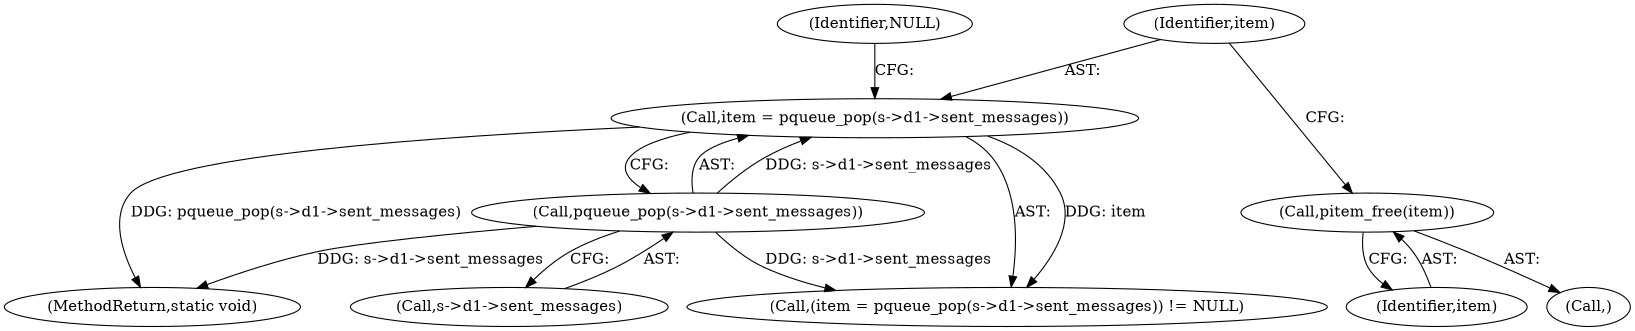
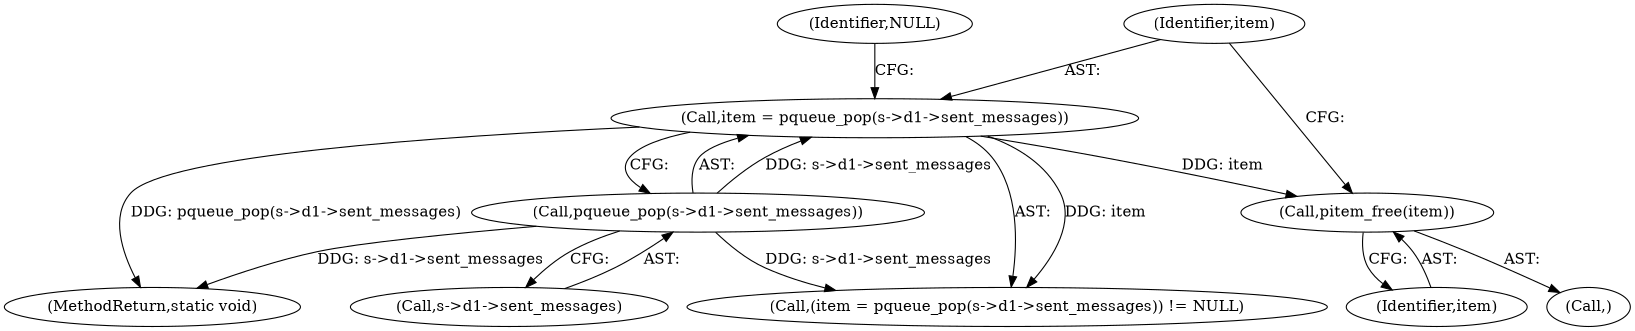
edge "(Call,item = pqueue_pop(s->d1->sent_messages))" -> "(Call,pitem_free(item))": added, label "DDG: item"
